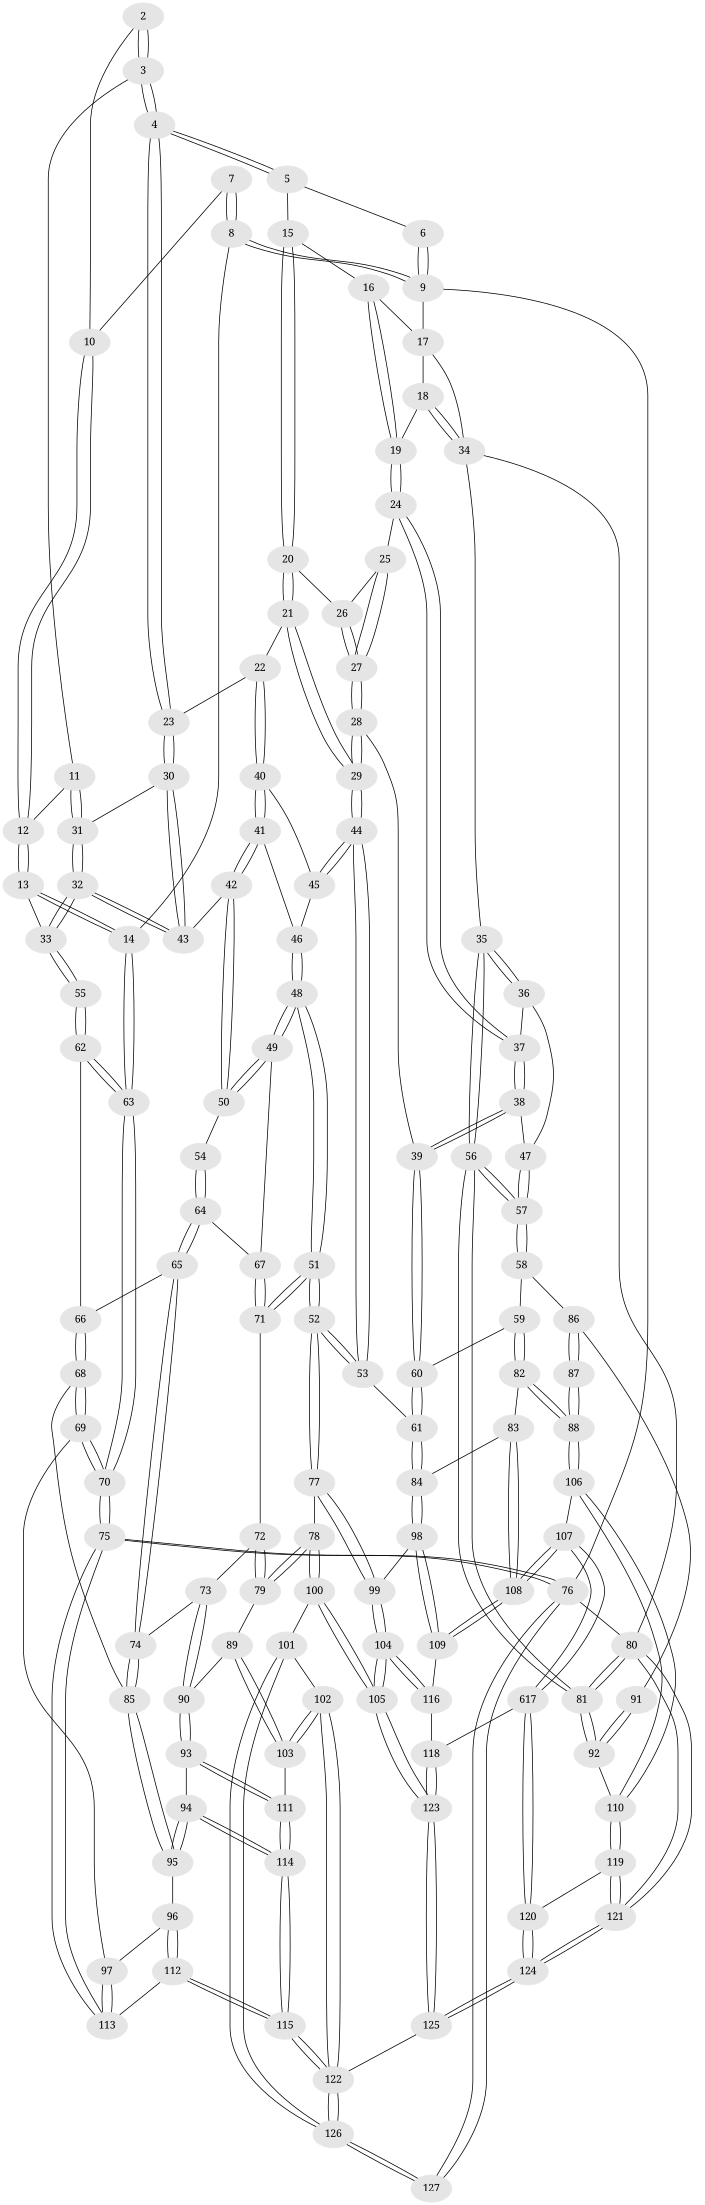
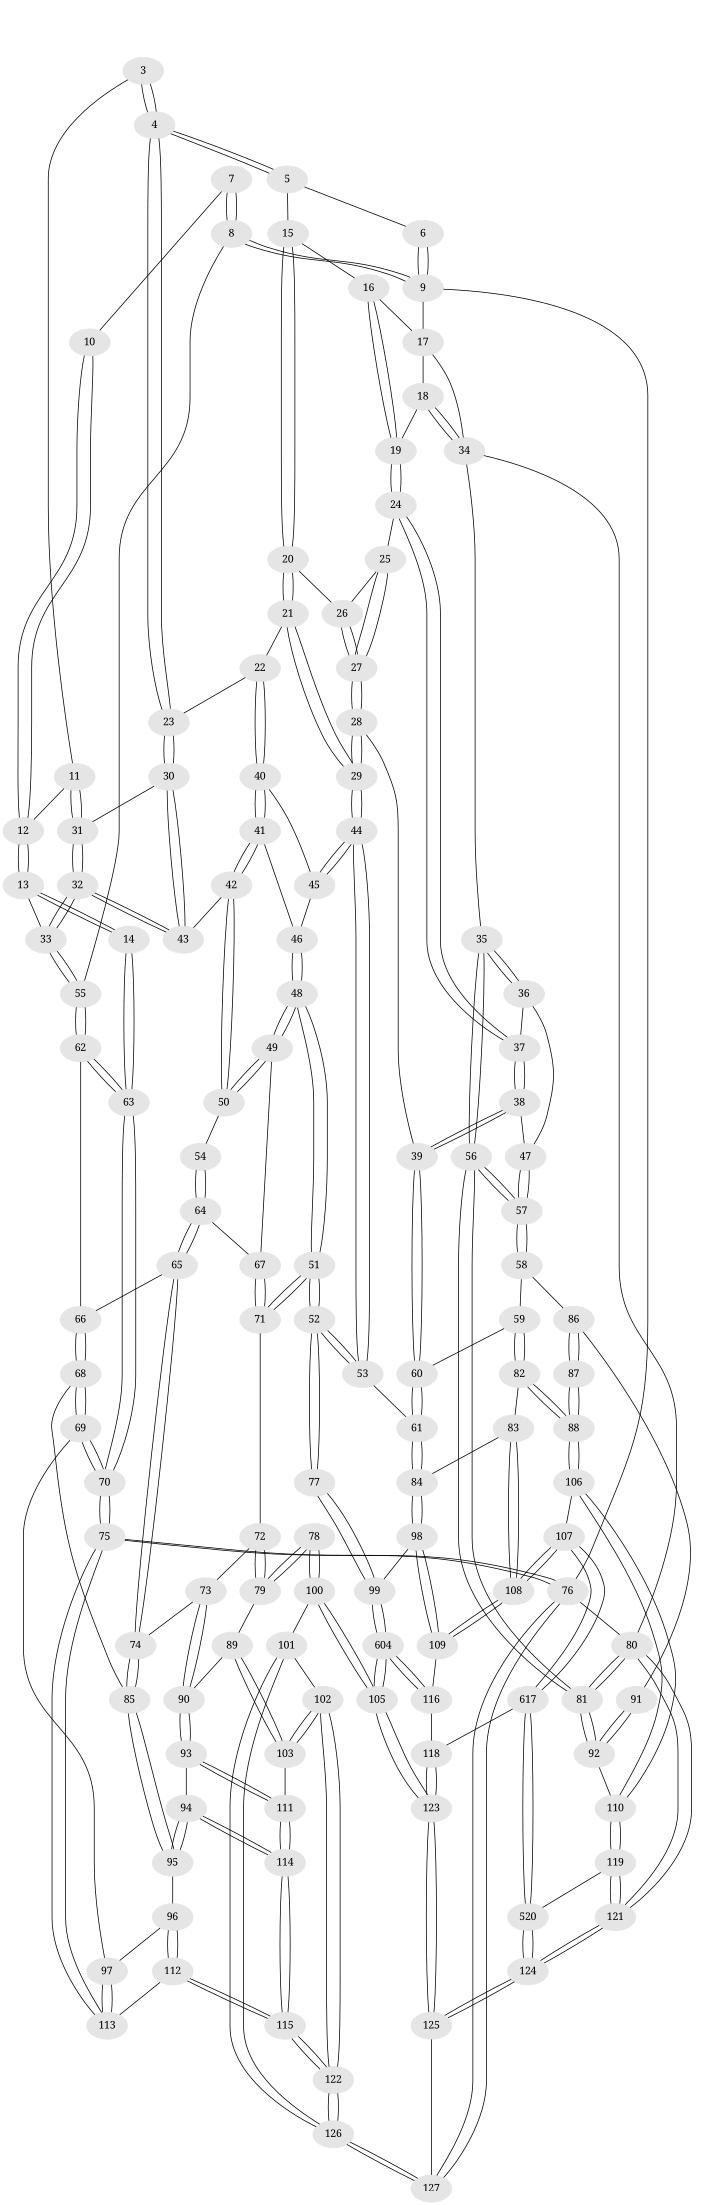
node "2": removed
edge "8" -- "14": now "8" -- "55"
edge "77" -- "78": removed
node "104": label "104" -> "604"
node "120": label "120" -> "520"
edge "125" -- "122": now "125" -- "127"
